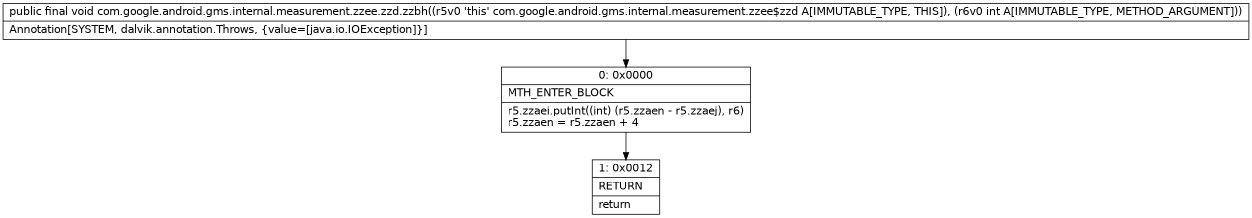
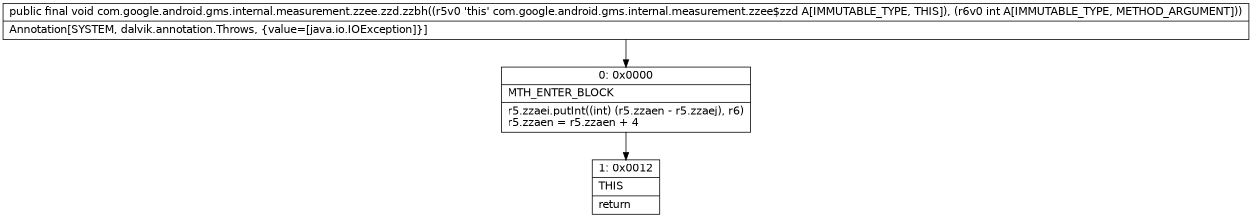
node "1: 0x0012": text "RETURN" -> "THIS"
